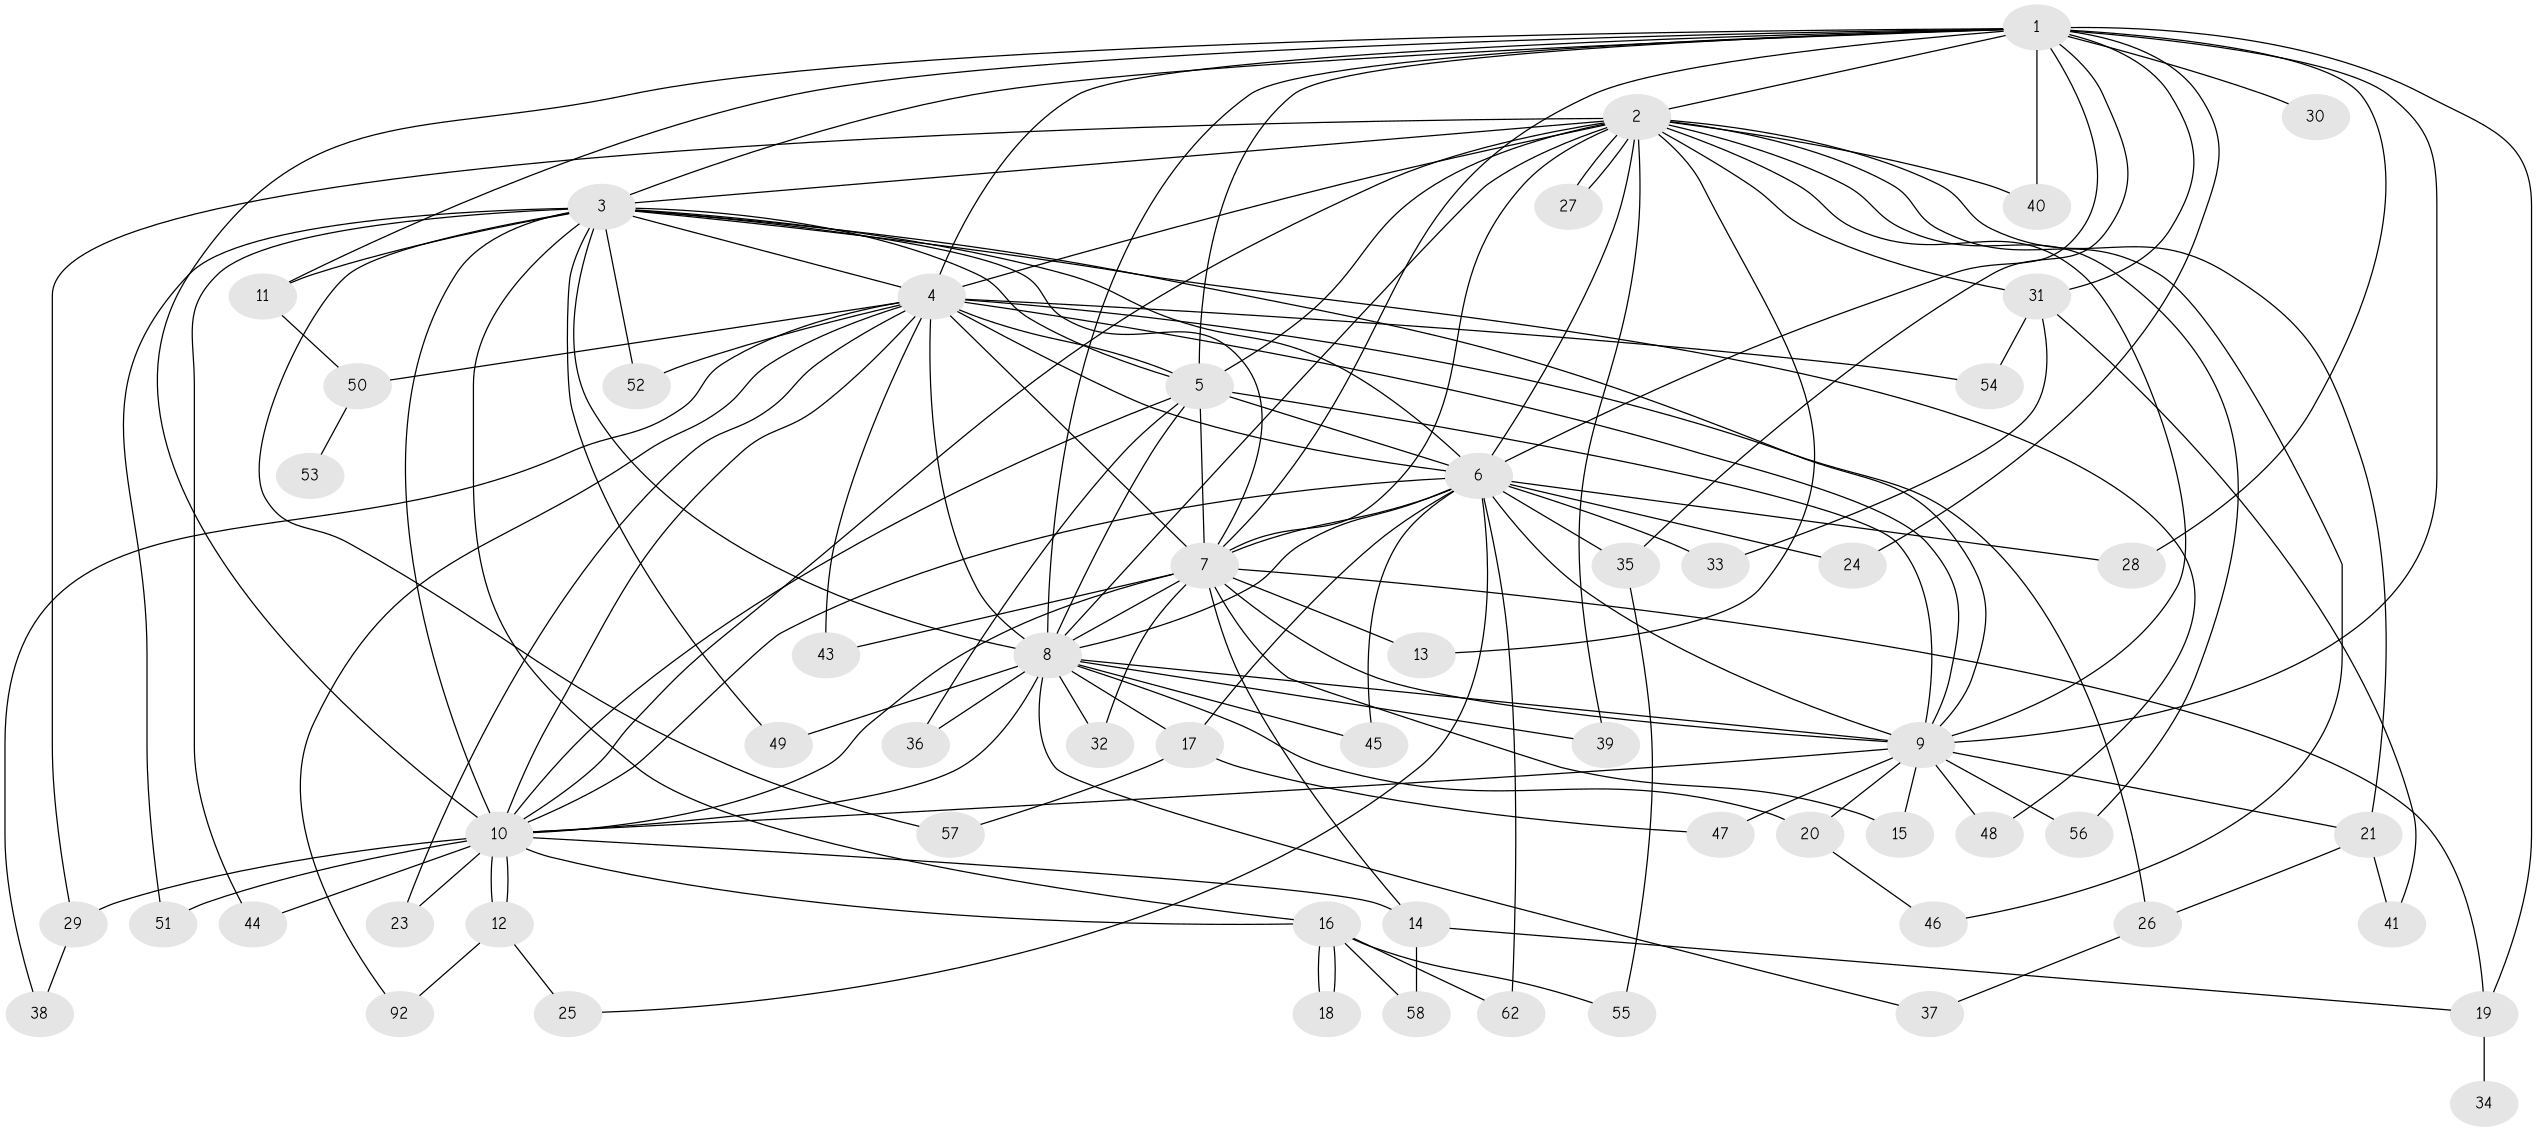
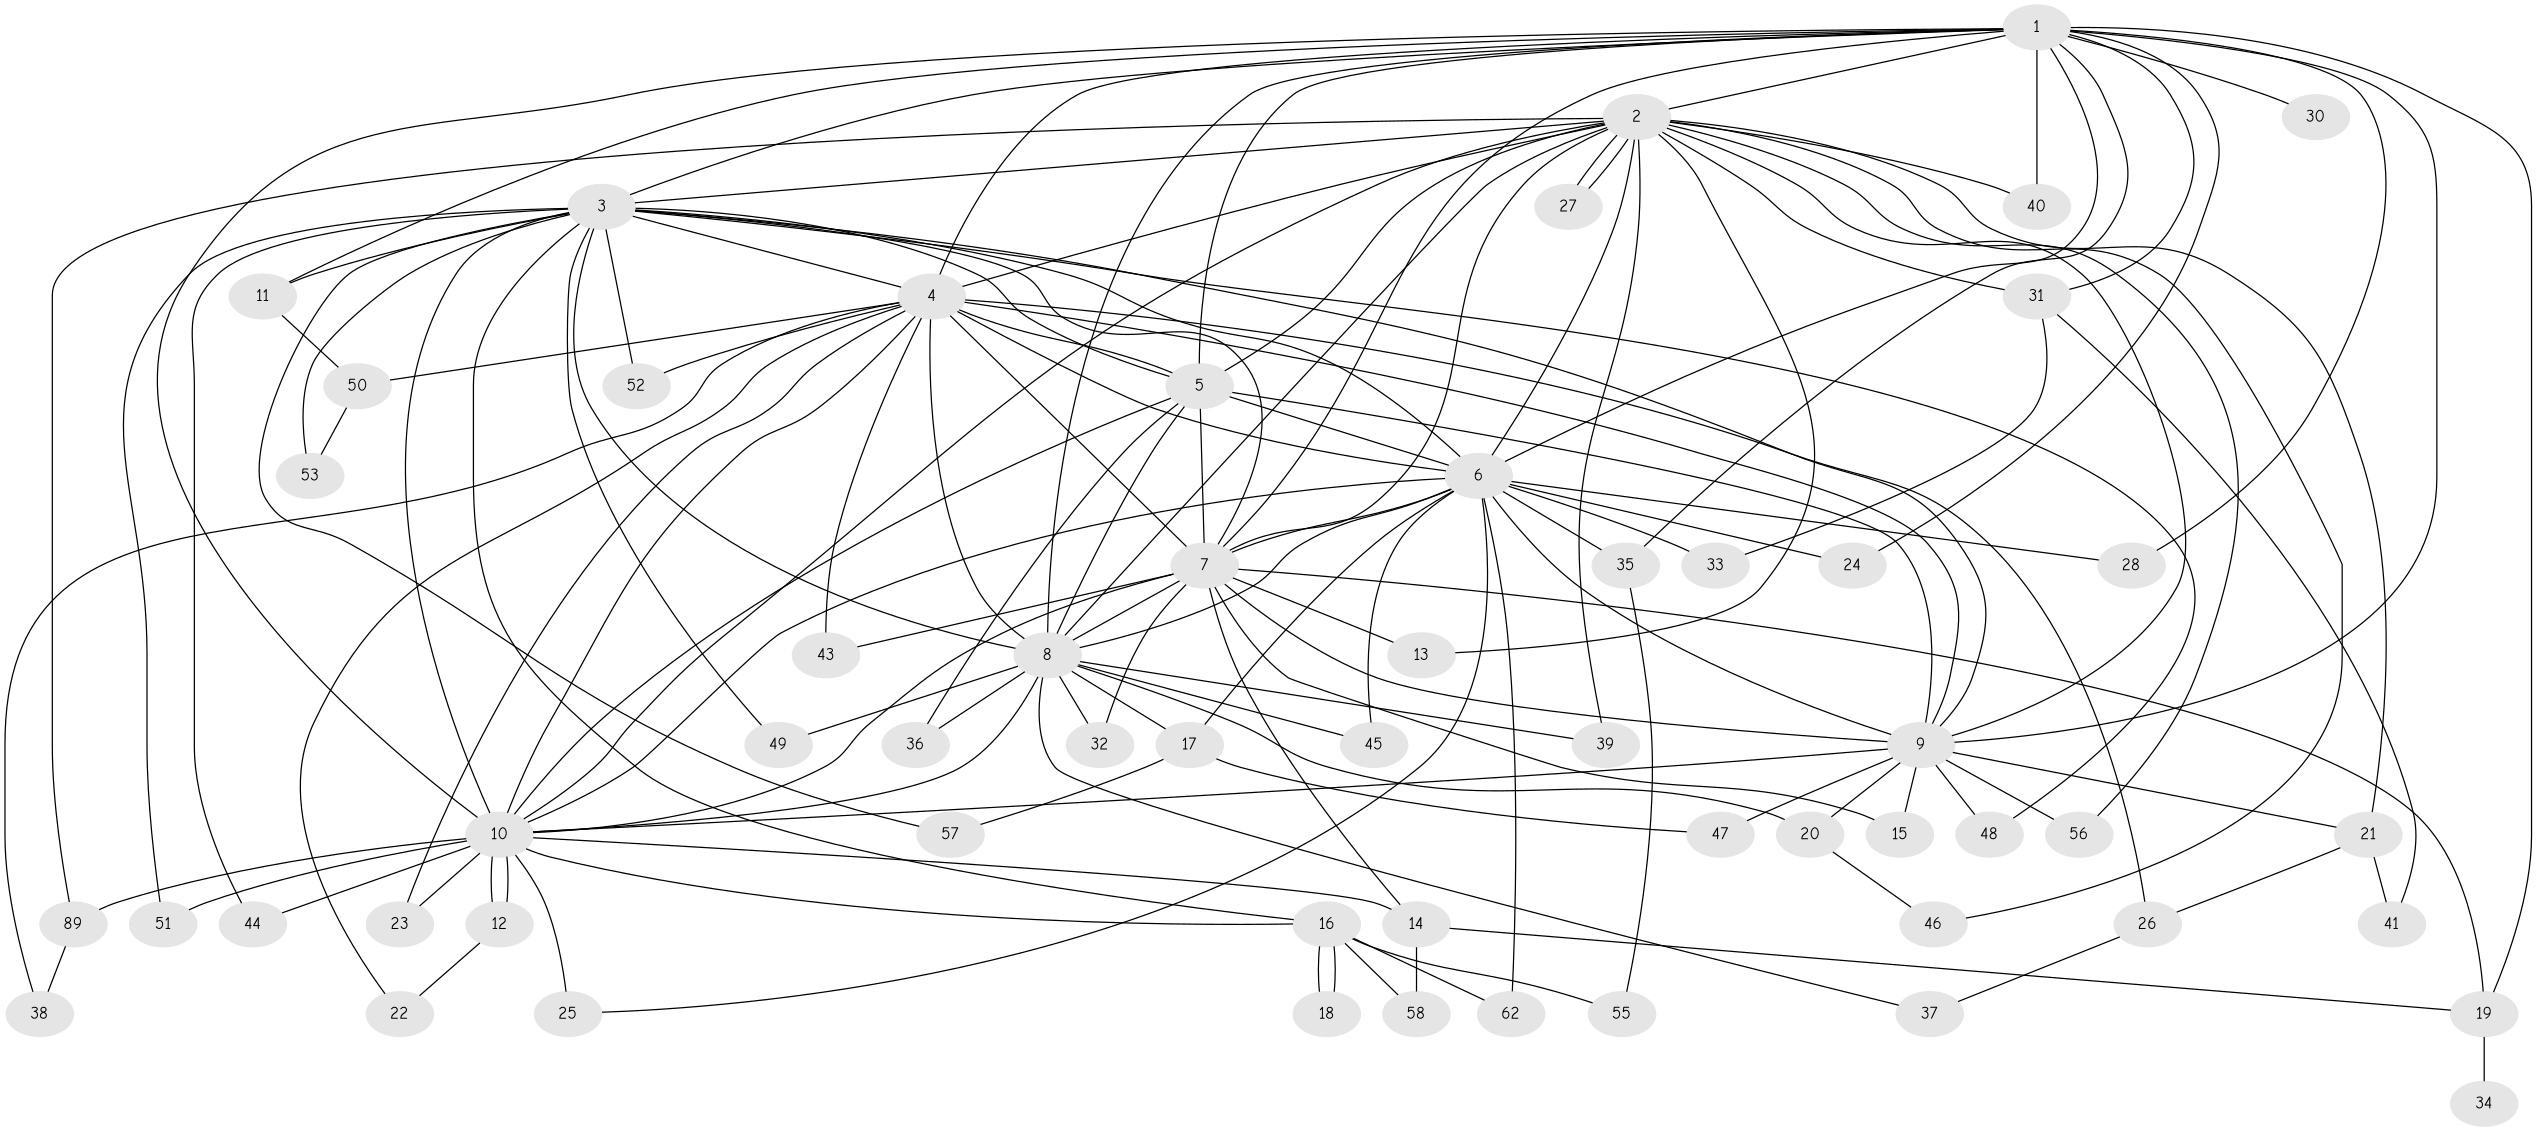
edge "3" -- "53": added
node "54": removed
edge "8" -- "9": removed
node "29": label "29" -> "89"
edge "12" -- "25": now "10" -- "25"
node "92": label "92" -> "22"
